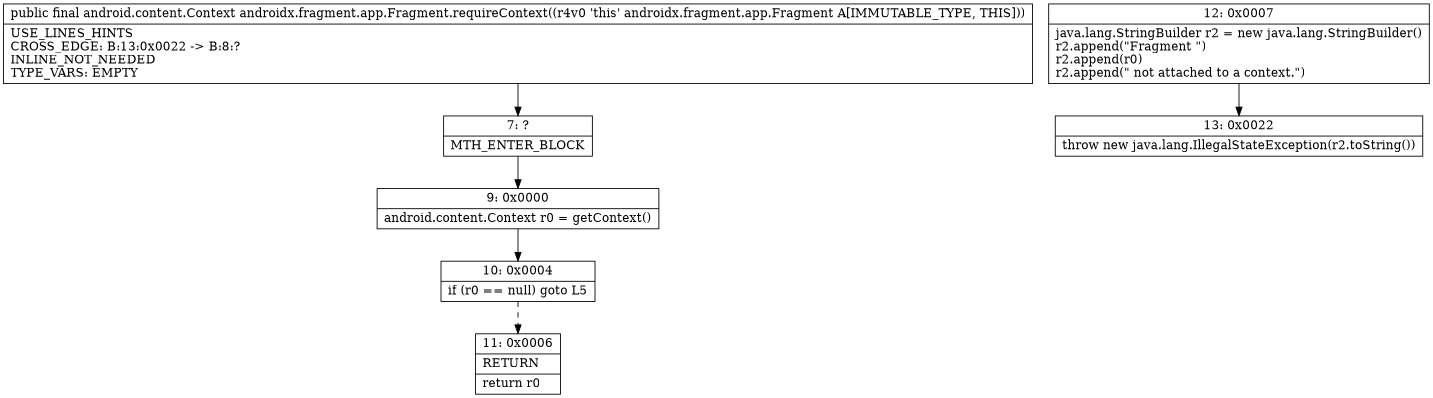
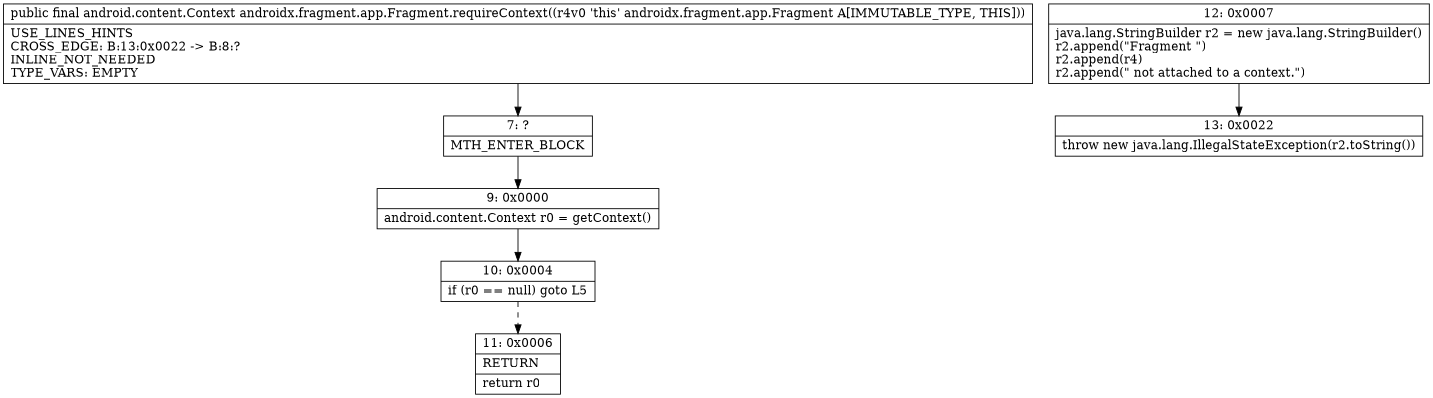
node "12: 0x0007": text "r2.append(r0)" -> "r2.append(r4)"
